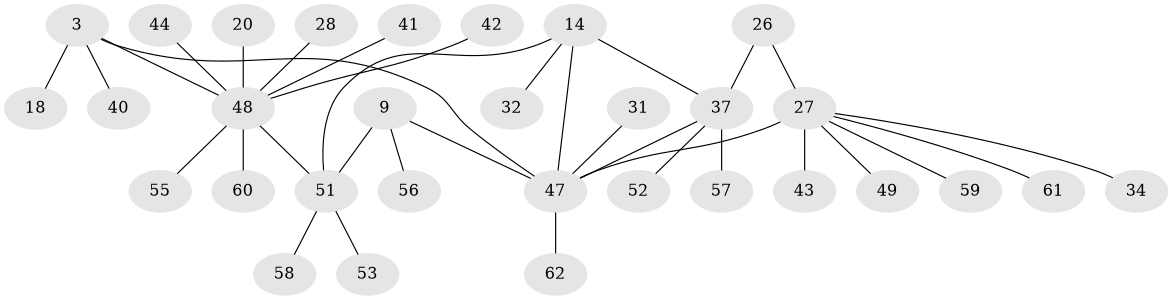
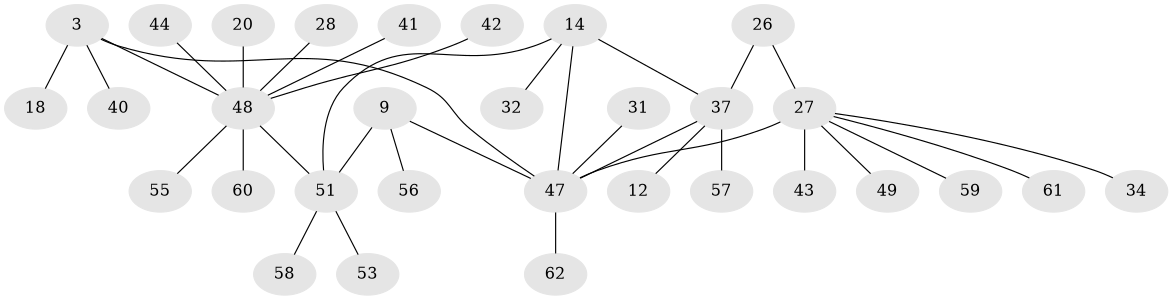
node "52": label "52" -> "12"
